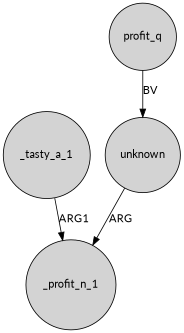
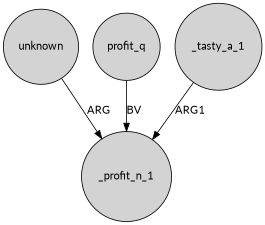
edge "profit_q" -> "unknown": now "profit_q" -> "_profit_n_1"
